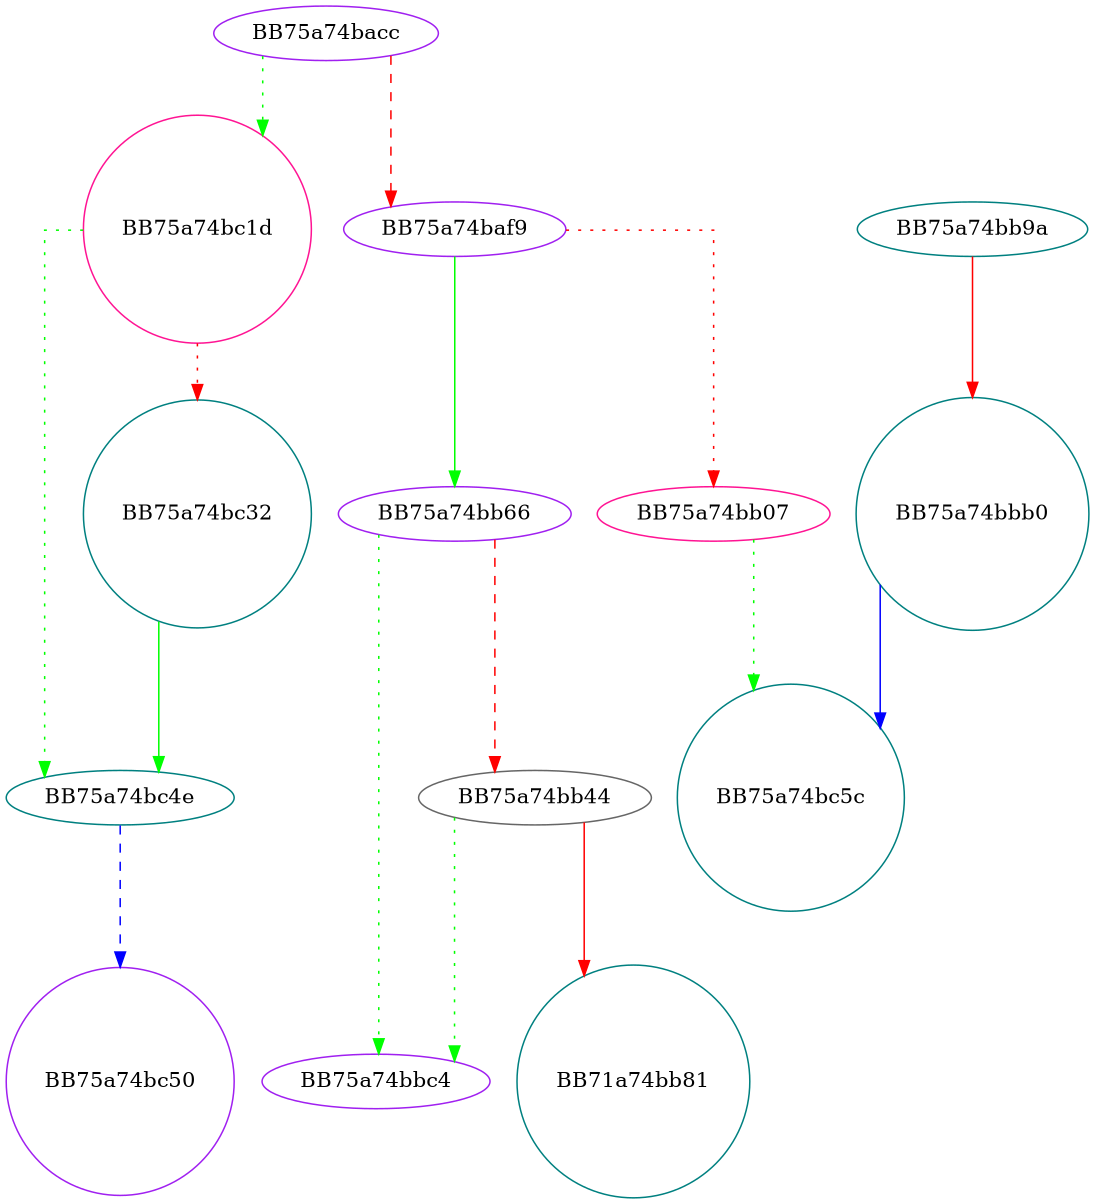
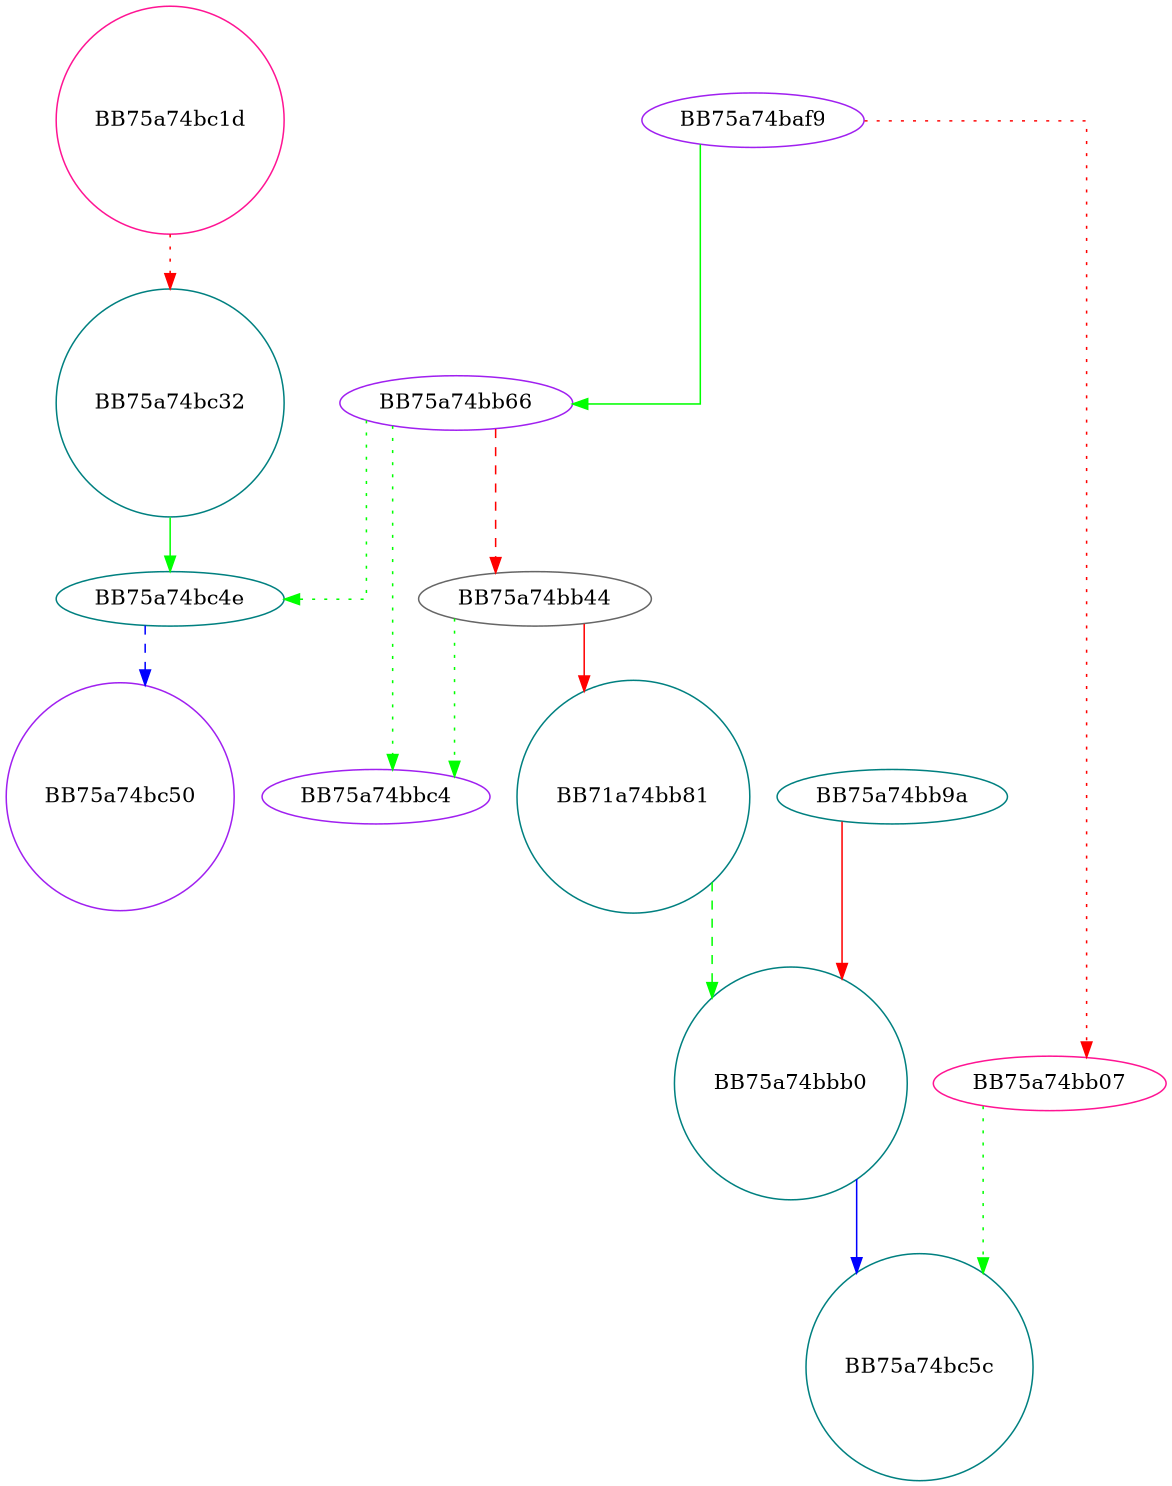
node "BB75a74bacc": removed
edge "BB75a74bc1d" -> "BB75a74bc4e": now "BB75a74bb66" -> "BB75a74bc4e"
edge "BB71a74bb81" -> "BB75a74bbb0": added
